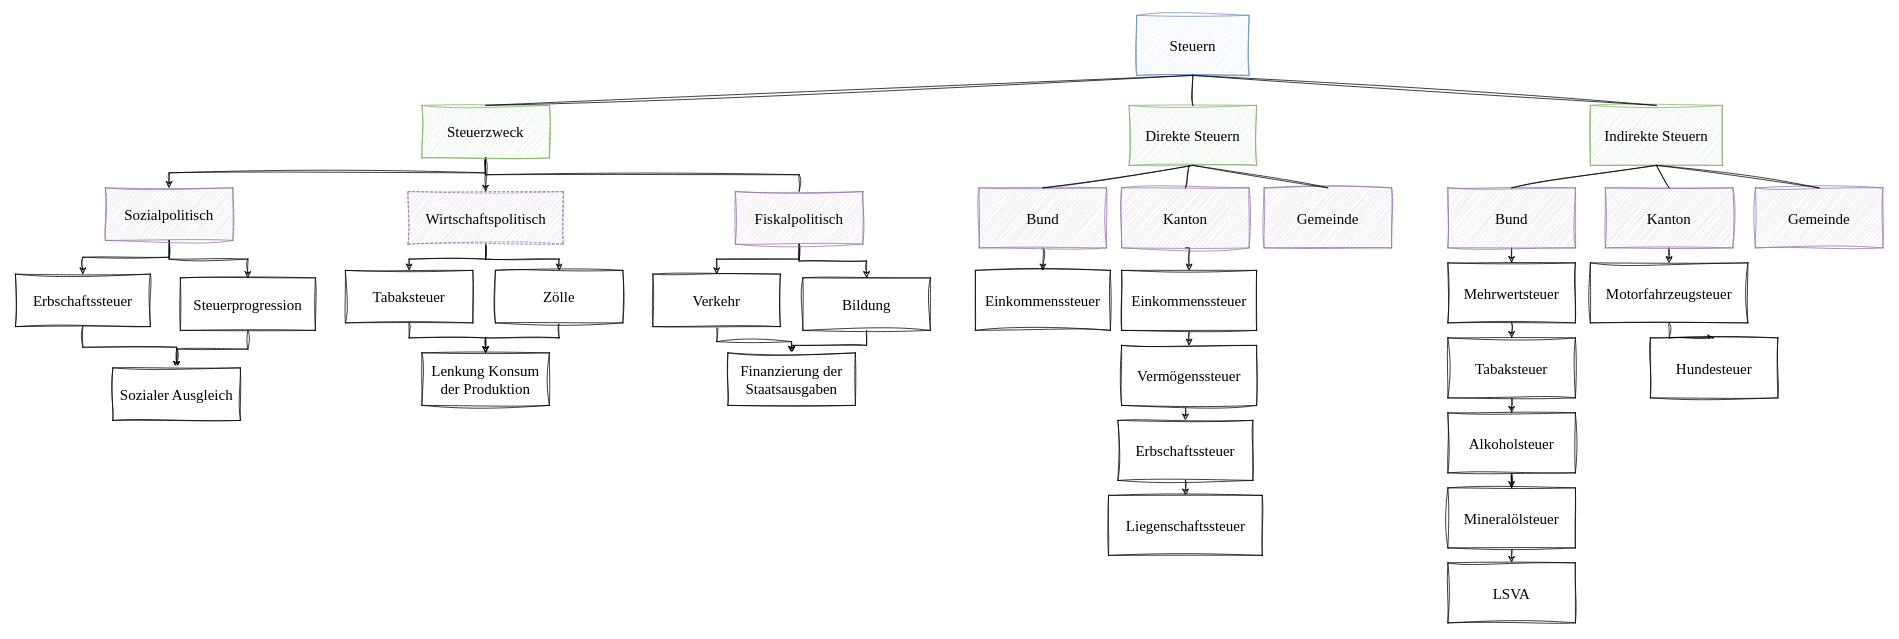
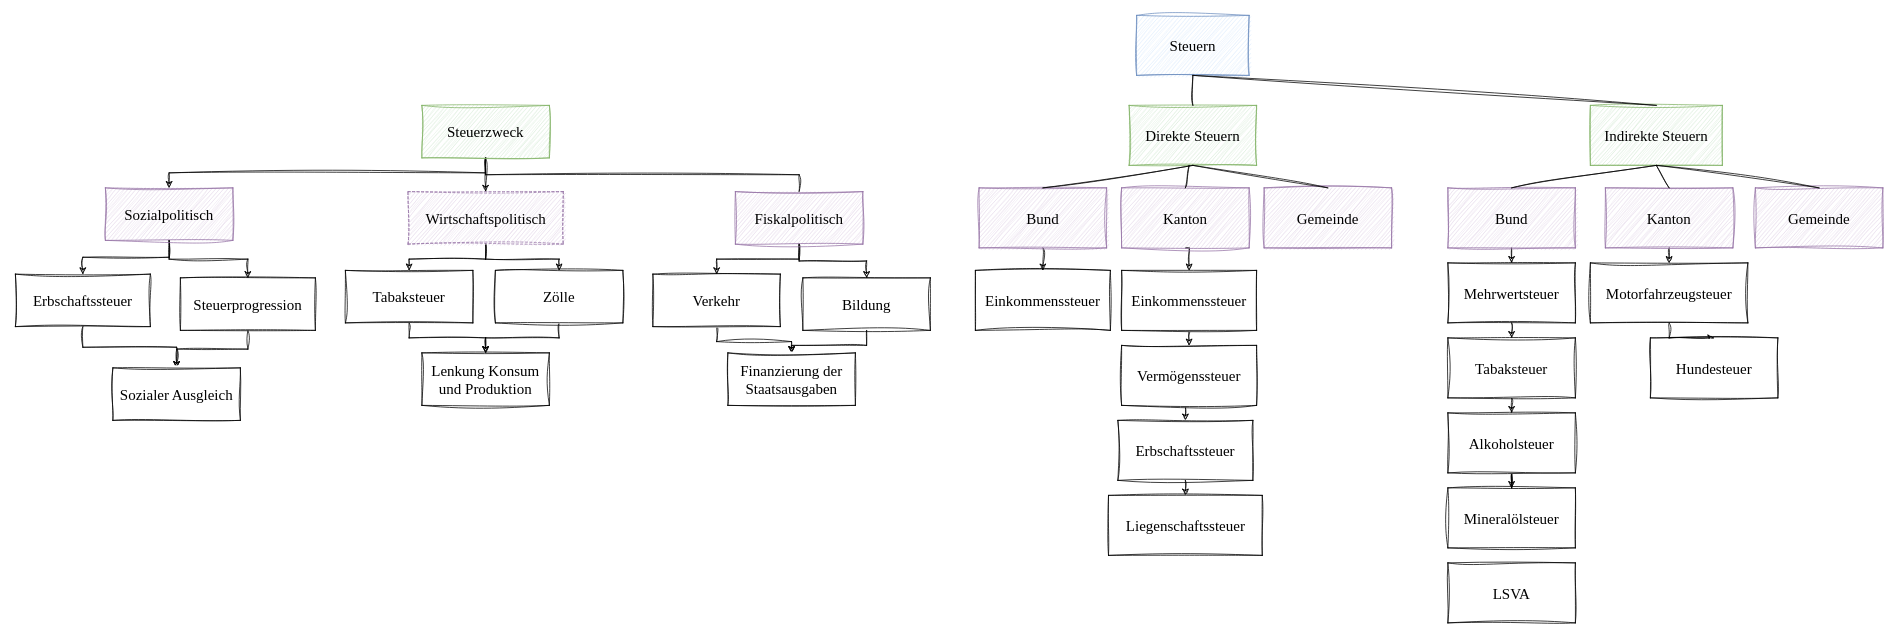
edge "Steuern" -- "Steuerzweck": removed
node "Lenkung Konsum der Produktion": label "Lenkung Konsum der Produktion" -> "Lenkung Konsum und Produktion"
edge "Mineralölsteuer" -> "LSVA": removed
